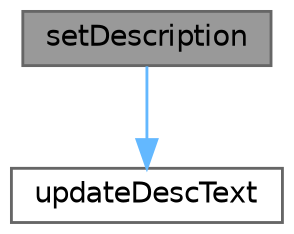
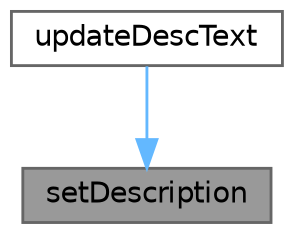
edge "setDescription" -> "updateDescText": reversed
